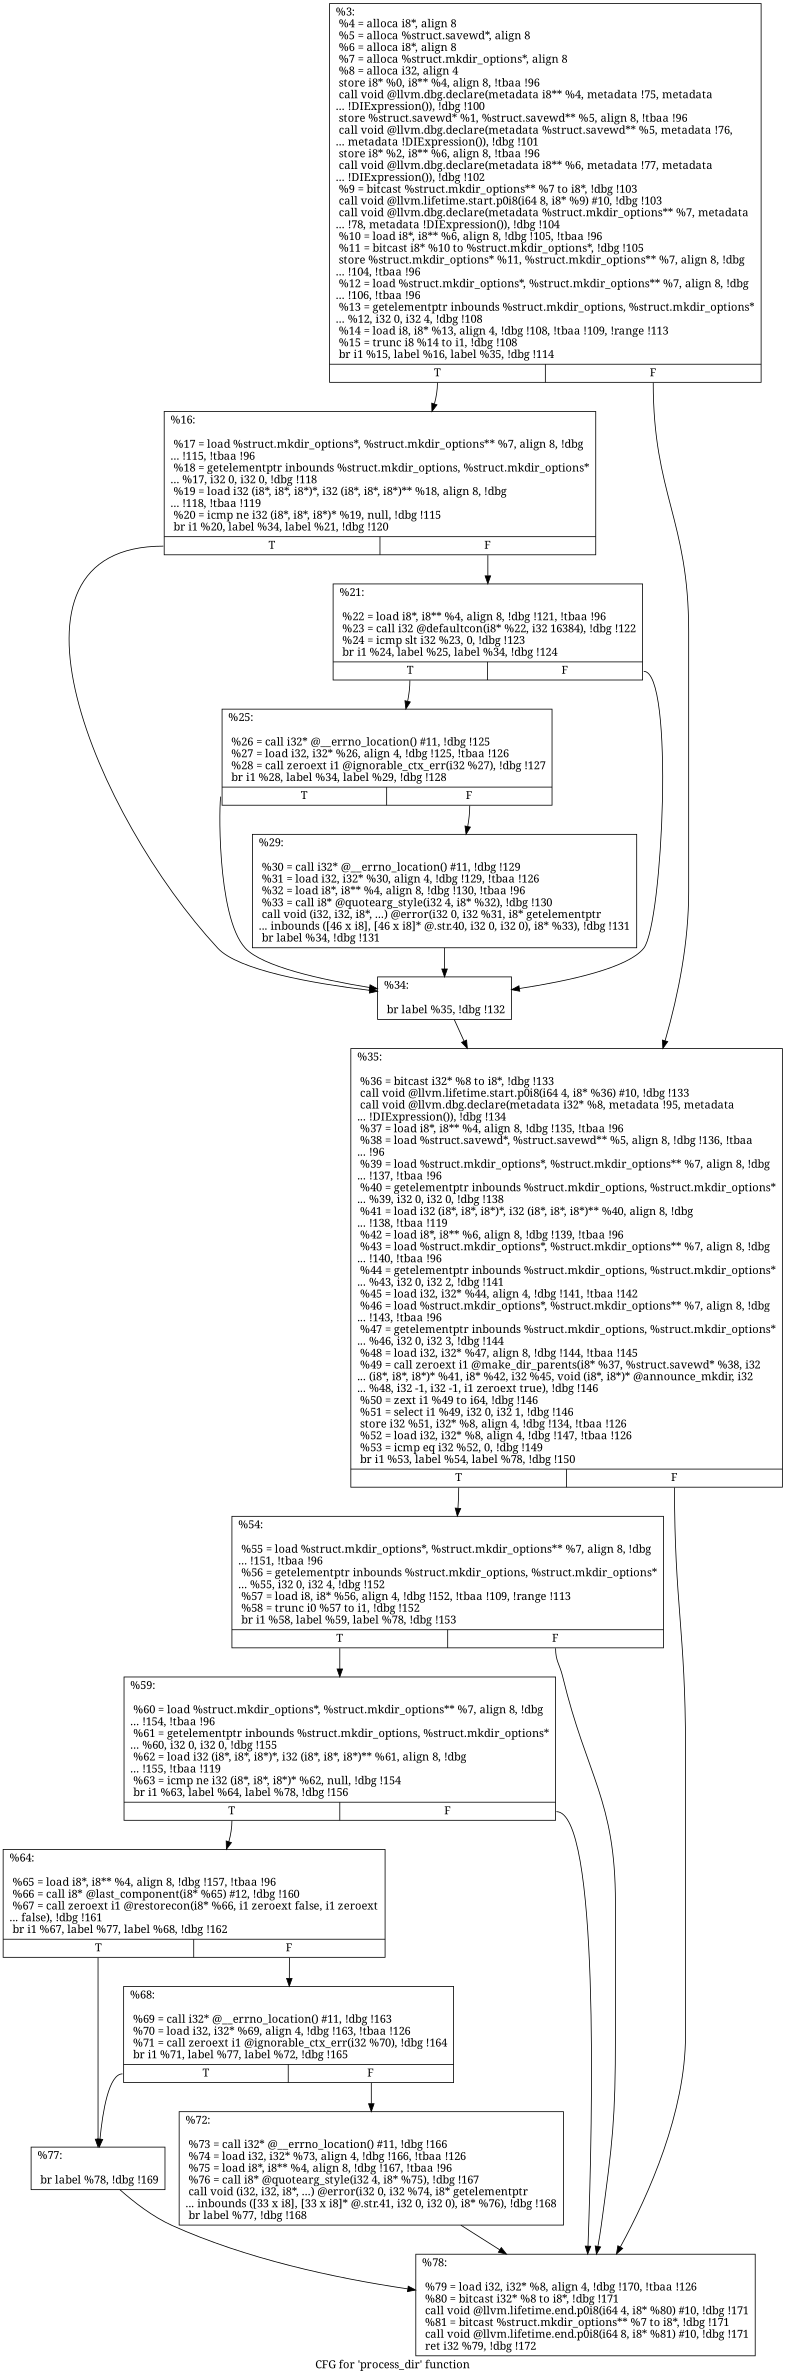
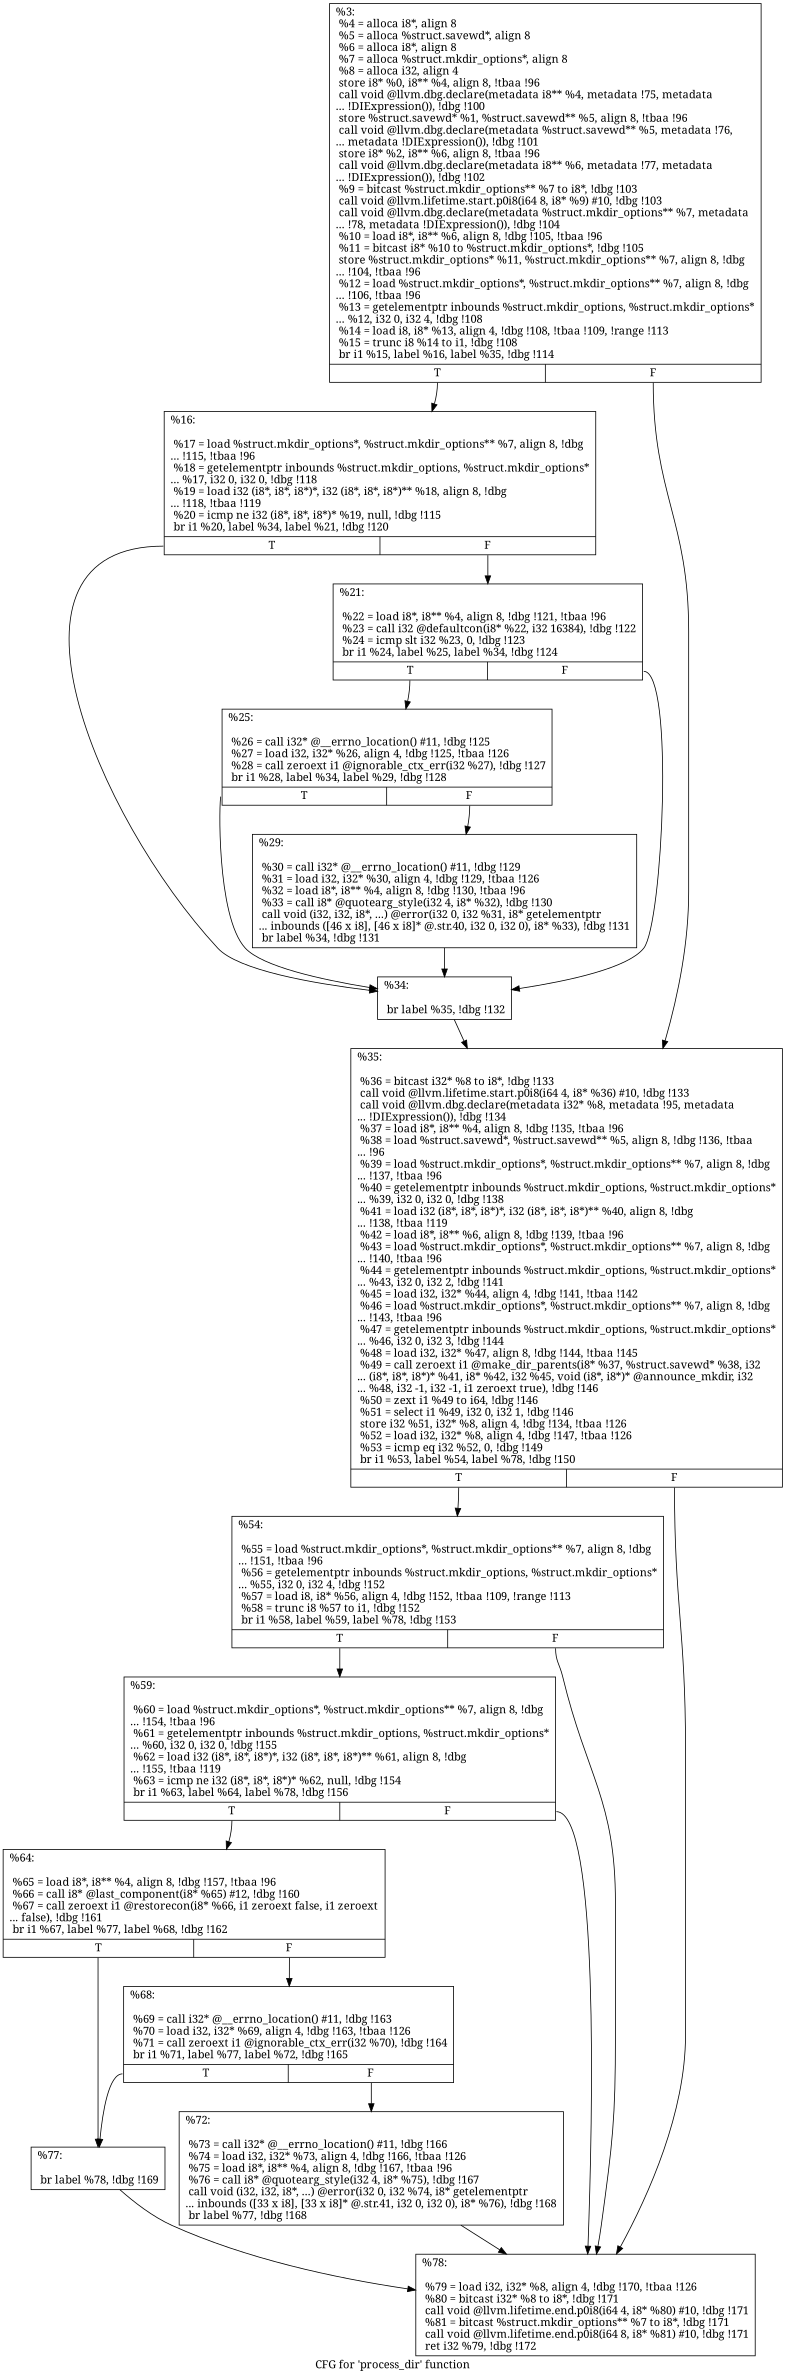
node "%54:": text "%58 = trunc i0 %57 to i1, !dbg !152" -> "%58 = trunc i8 %57 to i1, !dbg !152"
